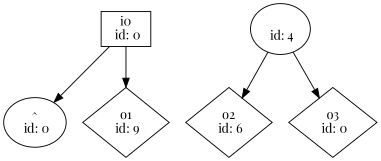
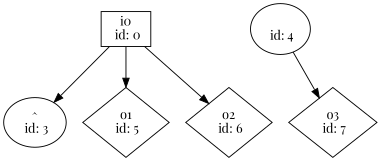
edge "id: 4" -> "o2 id: 6": now "i0 id: 0" -> "o2 id: 6"
node "^ id: 0": label "^ id: 0" -> "^ id: 3"
node "o1 id: 9": label "o1 id: 9" -> "o1 id: 5"
node "o3 id: 0": label "o3 id: 0" -> "o3 id: 7"
